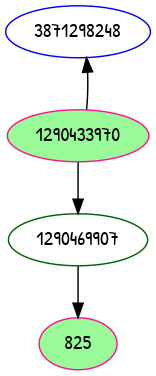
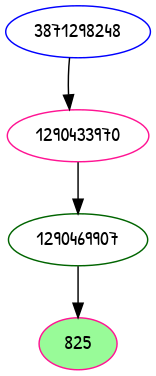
edge "1290433970" -> "3871298248": reversed
node "1290433970": fillcolor palegreen -> white
